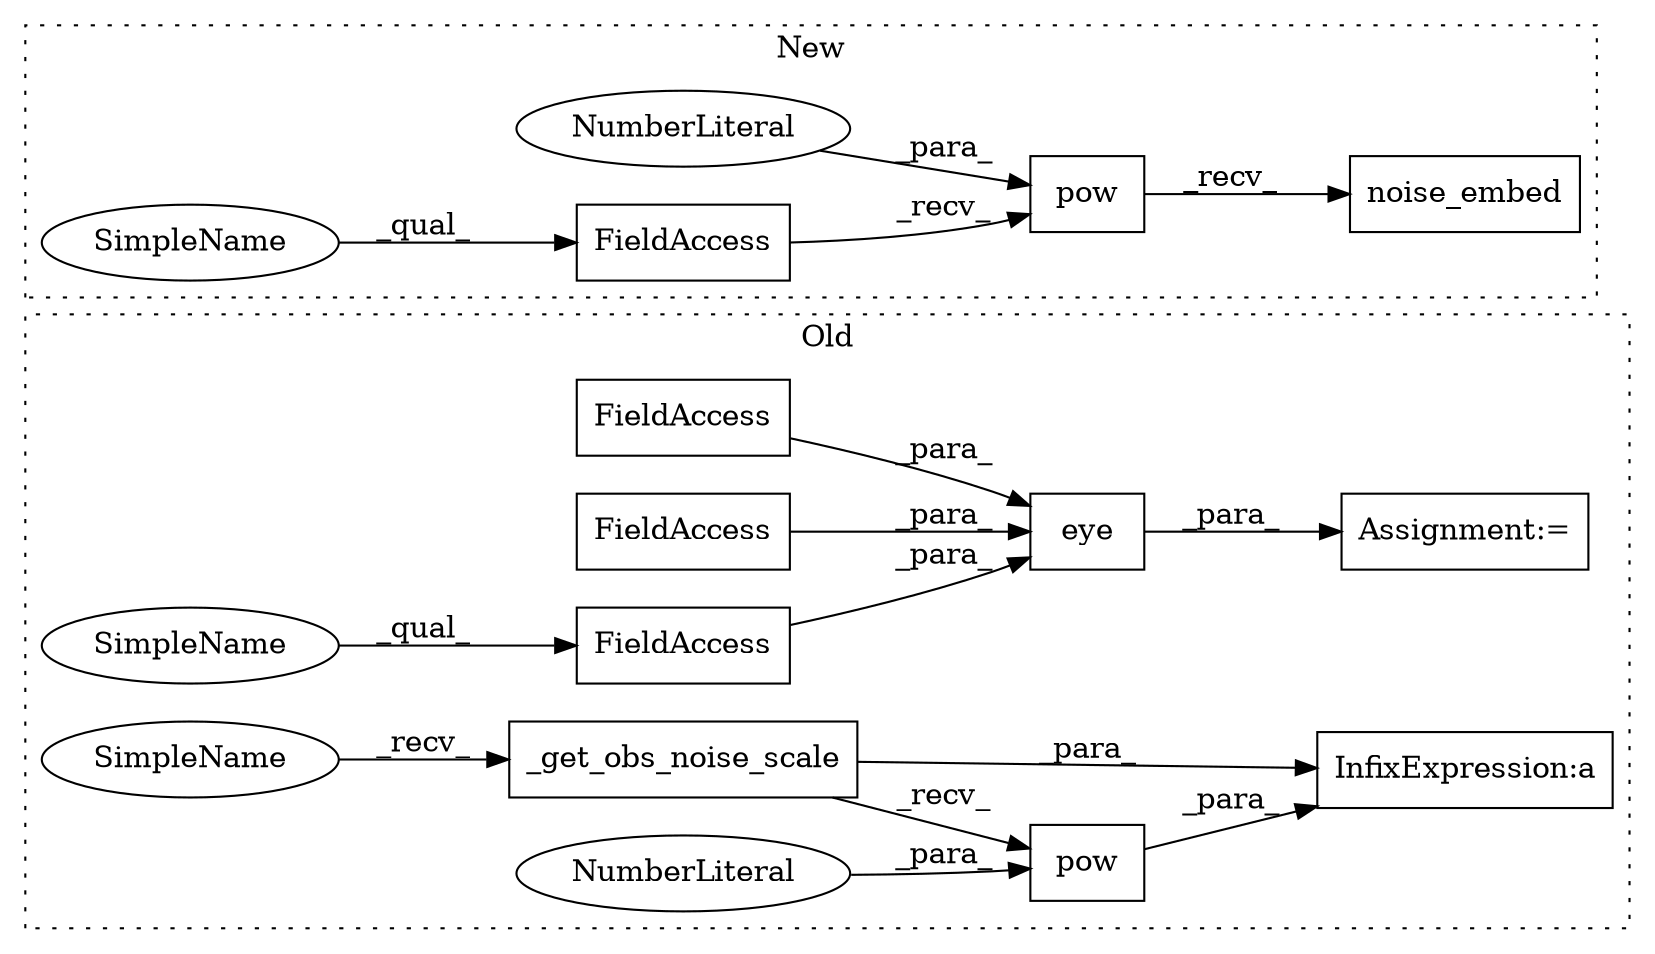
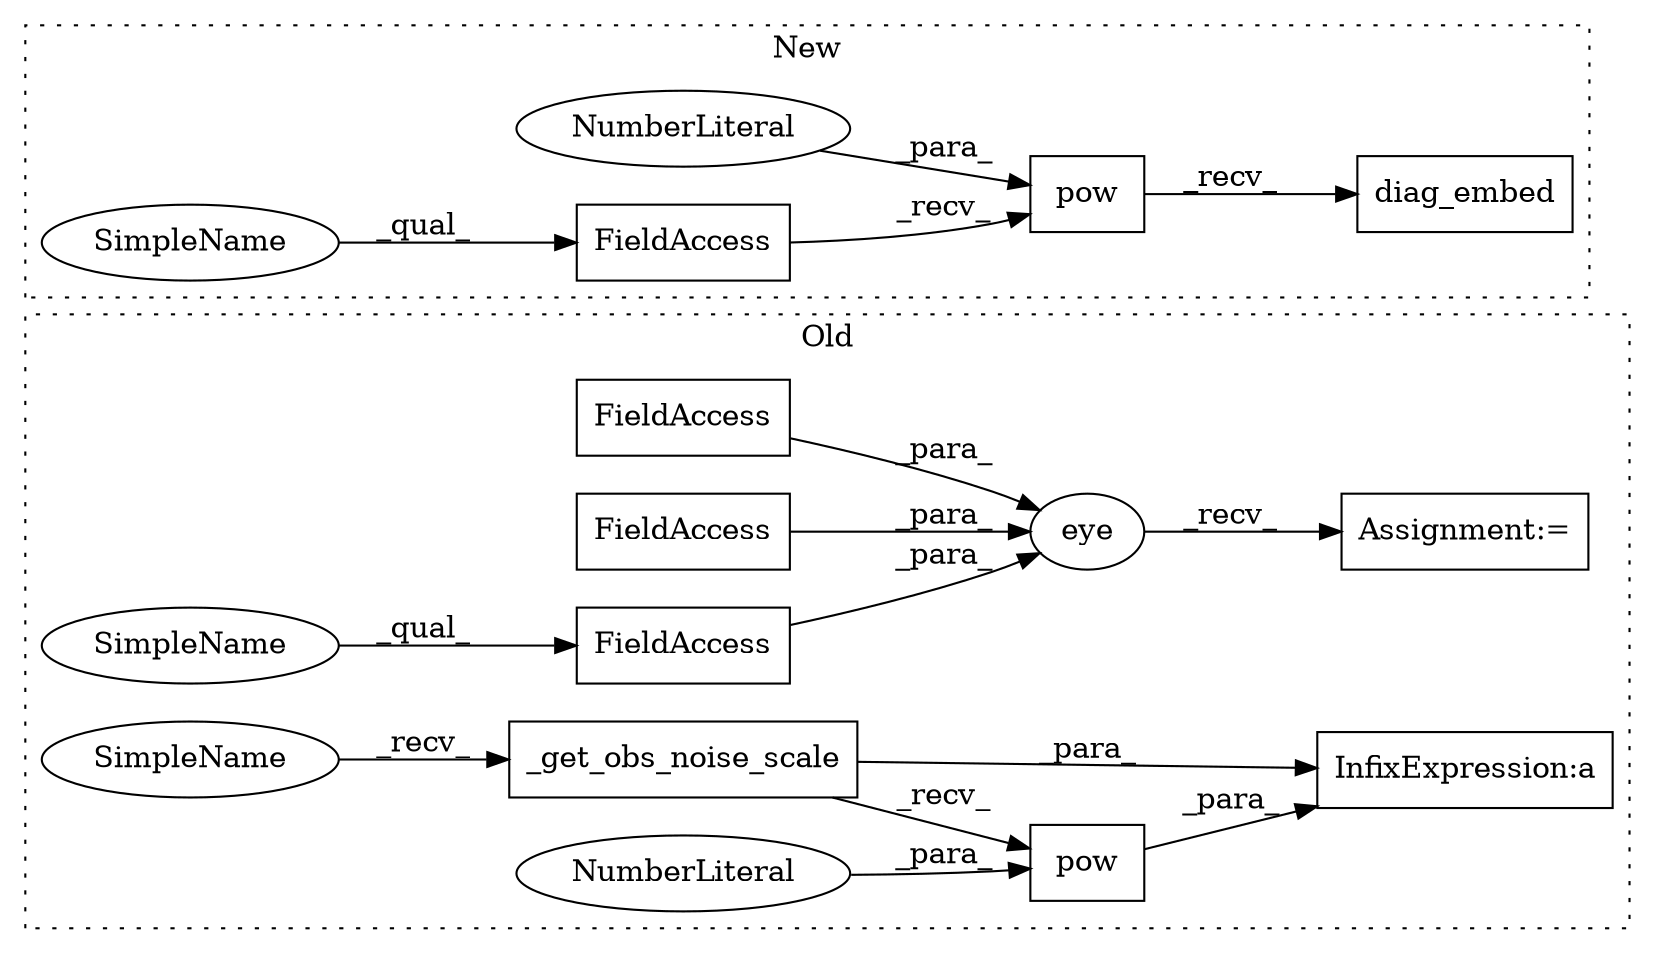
node "noise_embed": label "noise_embed" -> "diag_embed"
edge "eye" -> "Assignment:=": label "_para_" -> "_recv_"
node "eye": shape box -> ellipse
